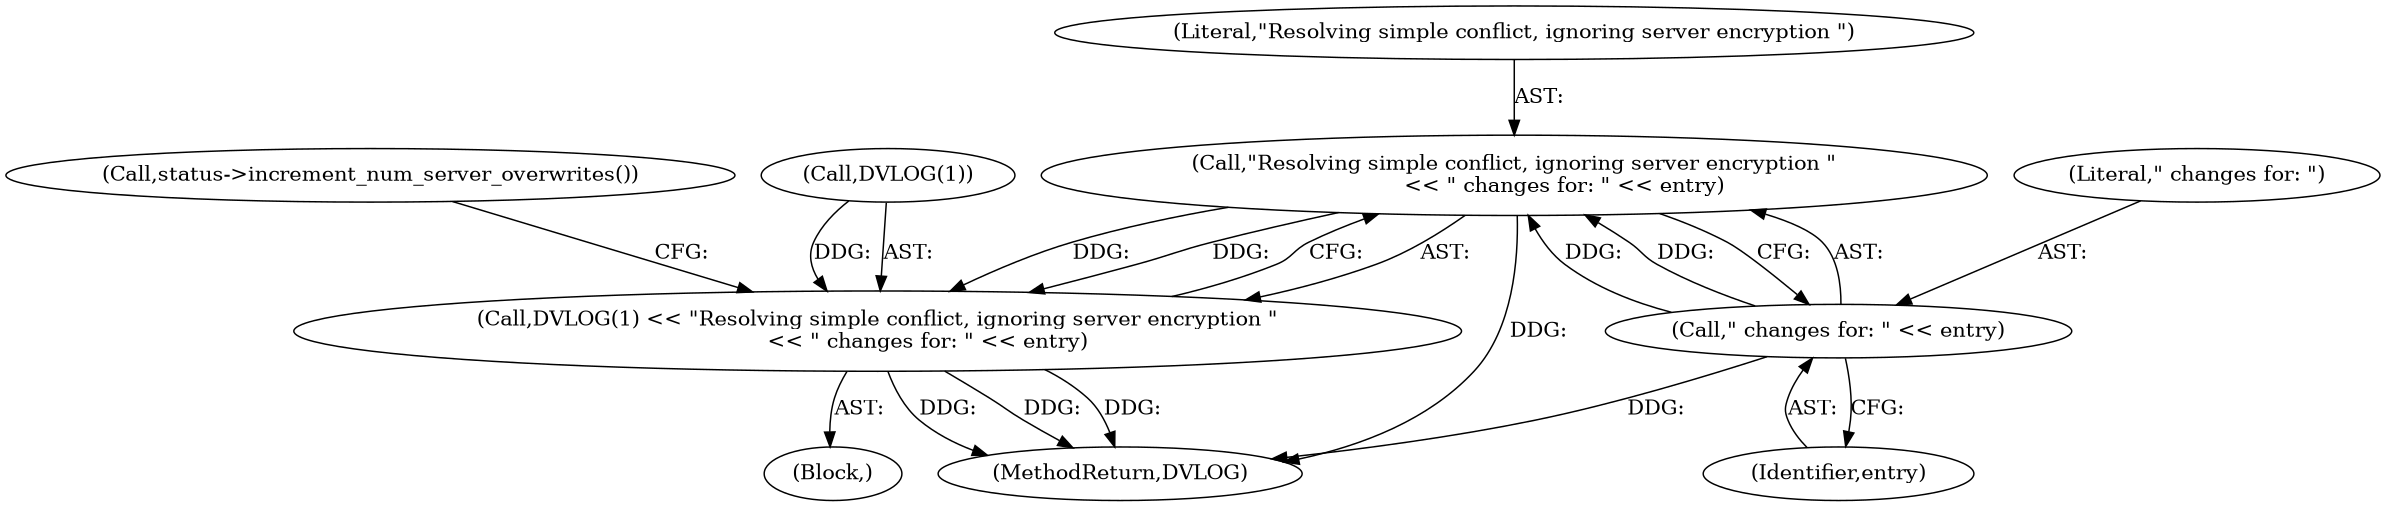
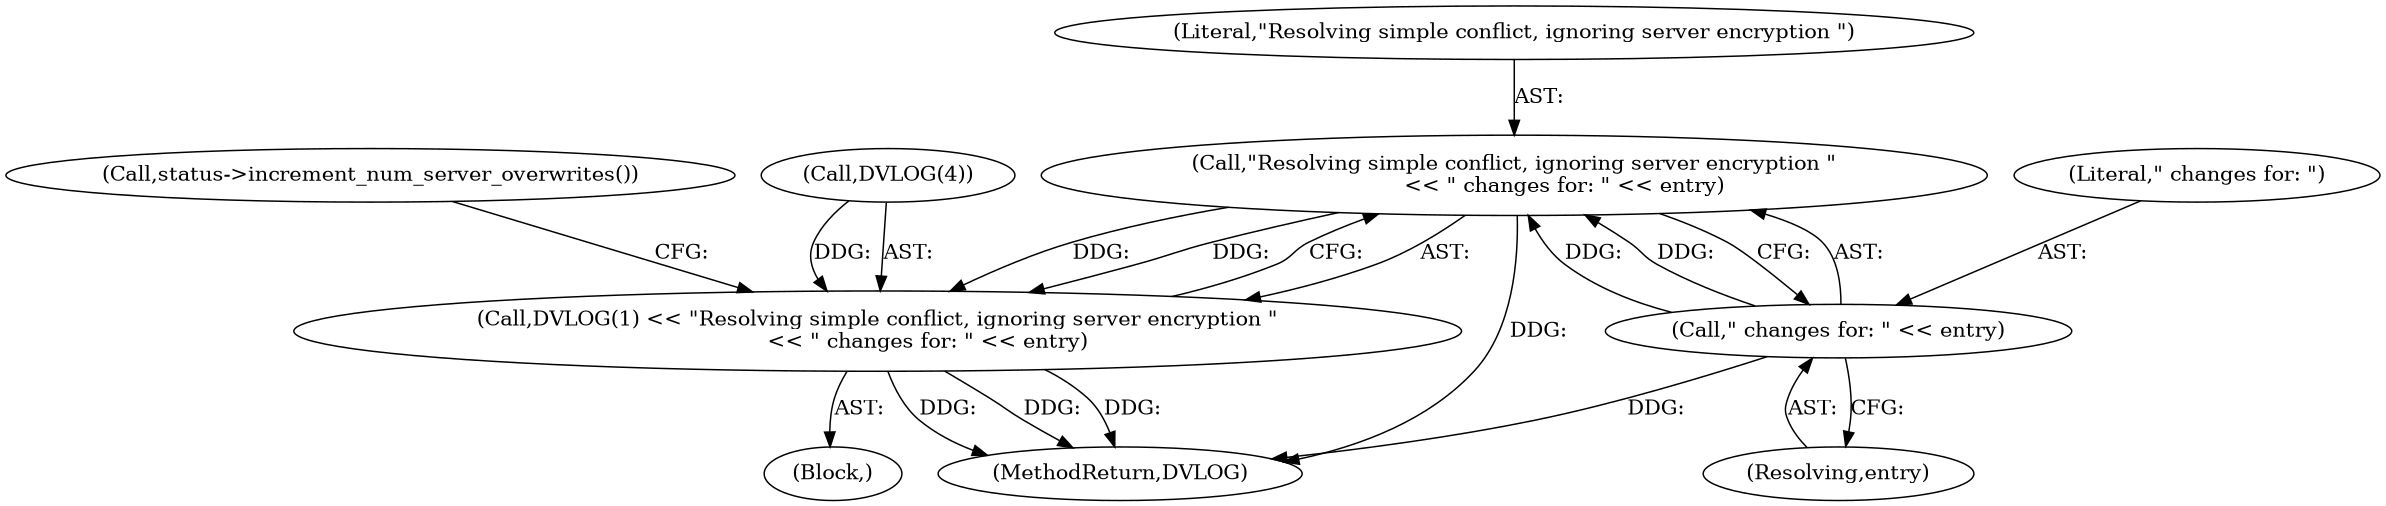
node "(Call,DVLOG(1))": label "(Call,DVLOG(1))" -> "(Call,DVLOG(4))"
node "(Identifier,entry)": label "(Identifier,entry)" -> "(Resolving,entry)"
